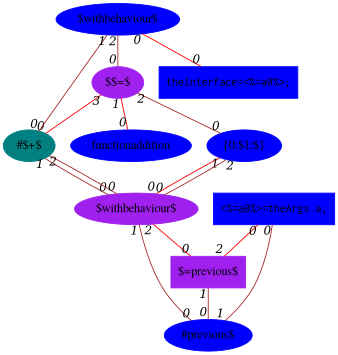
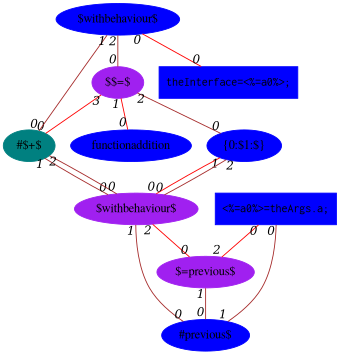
node "$=previous$": shape box -> ellipse
